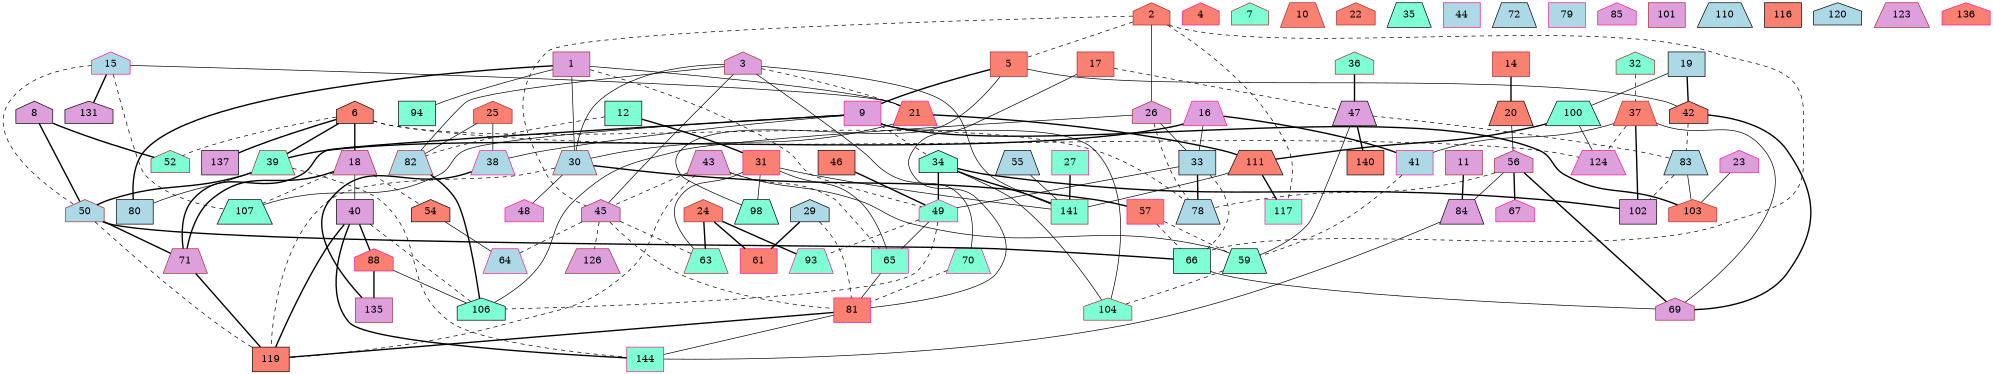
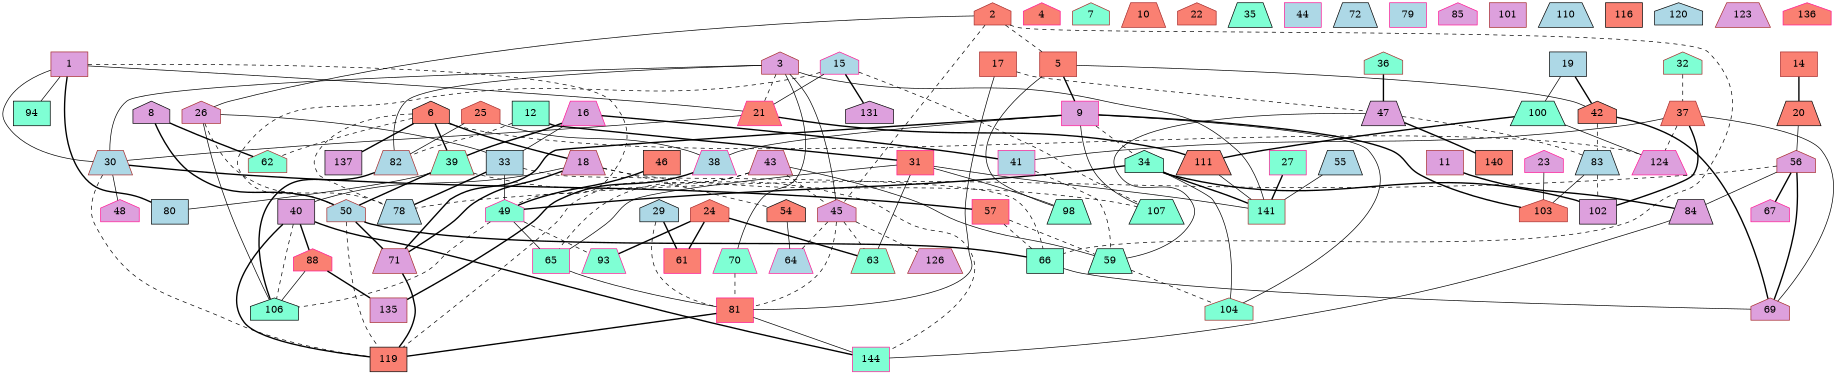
node "52": label "52" -> "62"
node "117": removed
